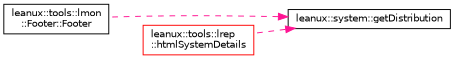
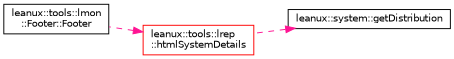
edge "leanux::tools::lmon ::Footer::Footer" -> "leanux::system::getDistribution": now "leanux::tools::lmon ::Footer::Footer" -> "leanux::tools::lrep ::htmlSystemDetails"
